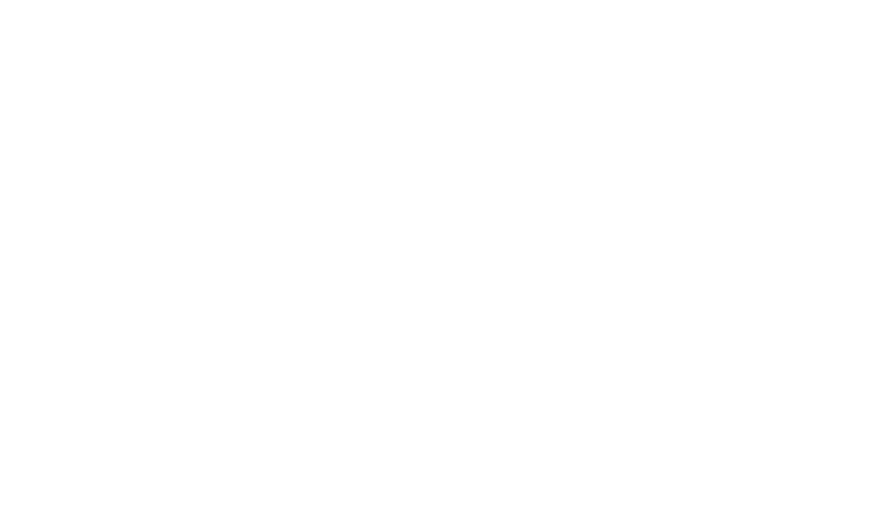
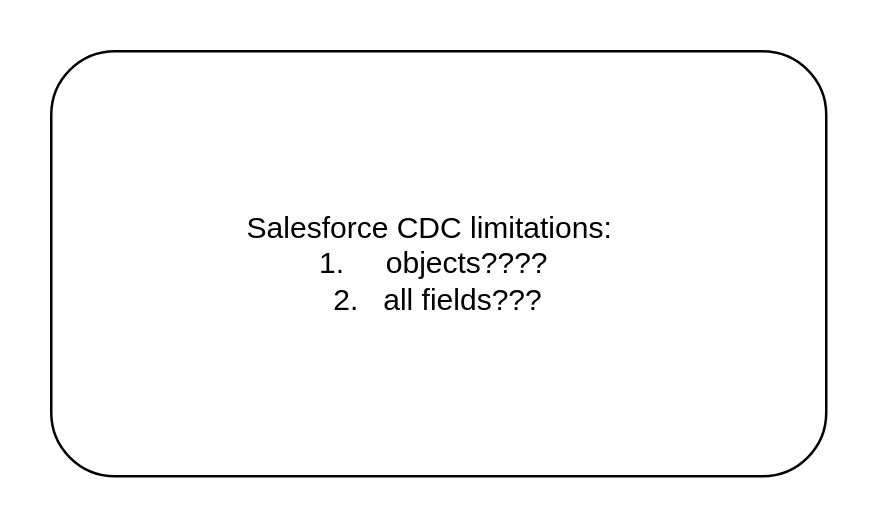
node "Salesforce CDC limitations: 1. objects???? 2. all fields???": added
